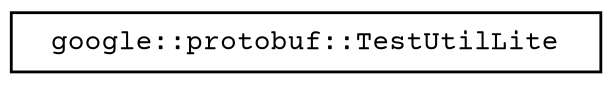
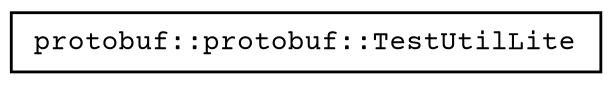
node "google::protobuf::TestUtilLite": label "google::protobuf::TestUtilLite" -> "protobuf::protobuf::TestUtilLite"
